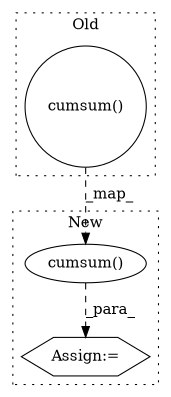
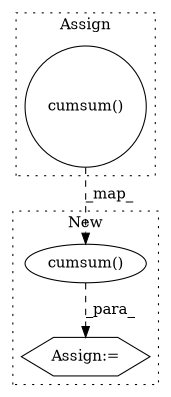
cluster "Old": label "Old" -> "Assign"
